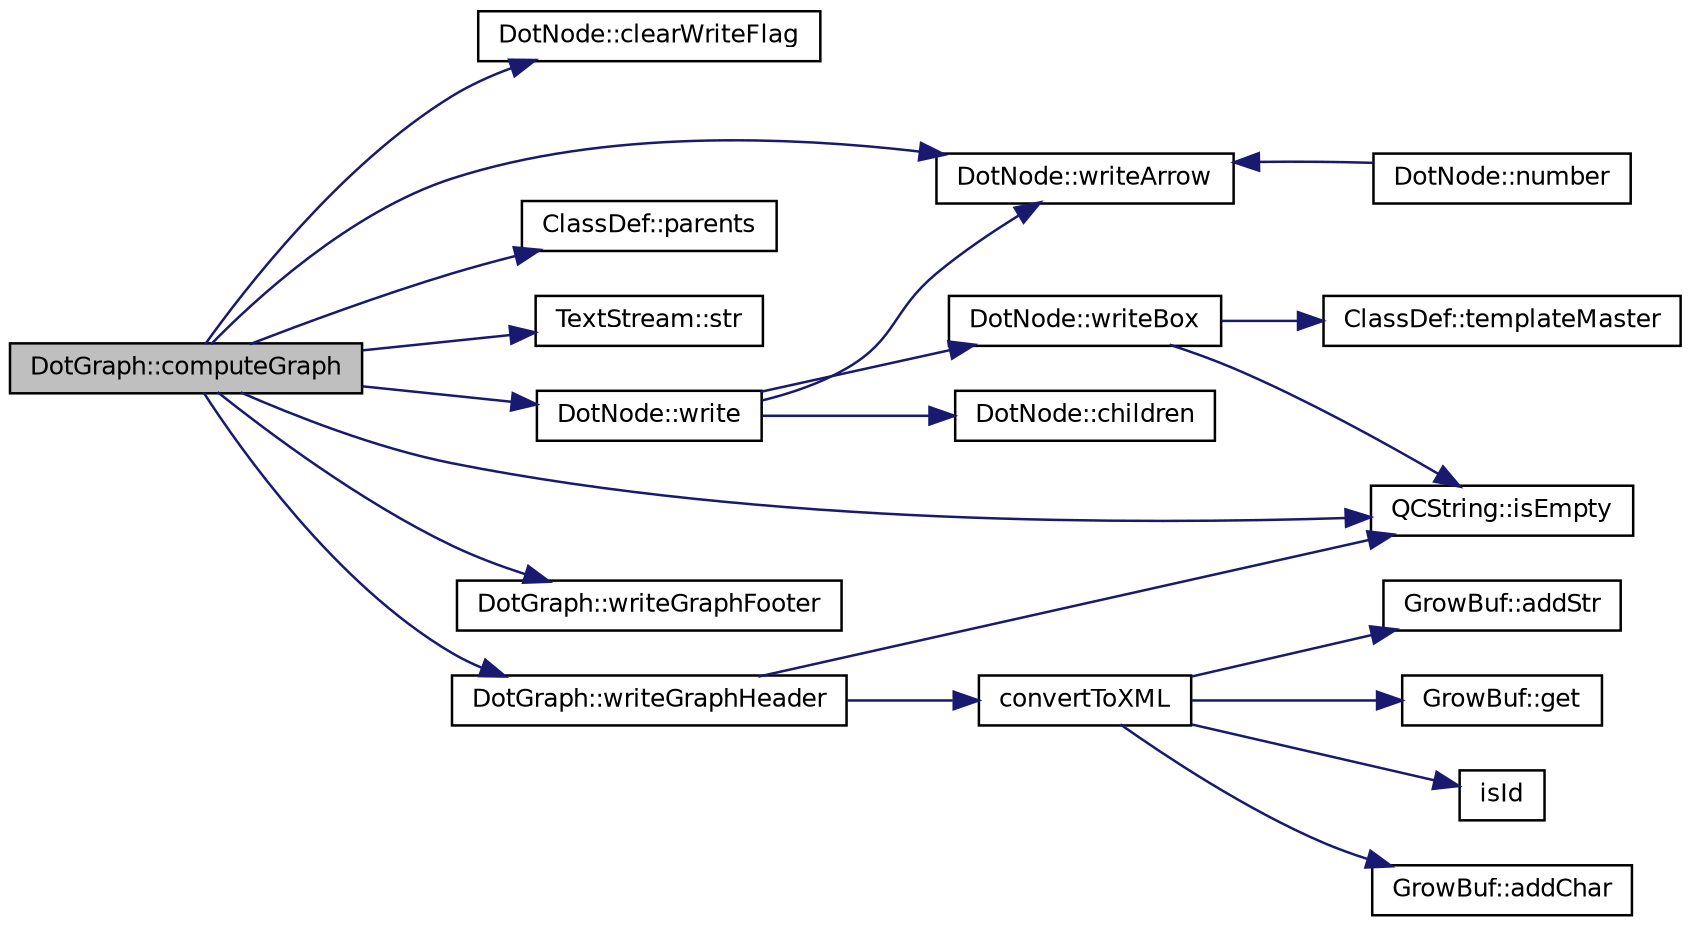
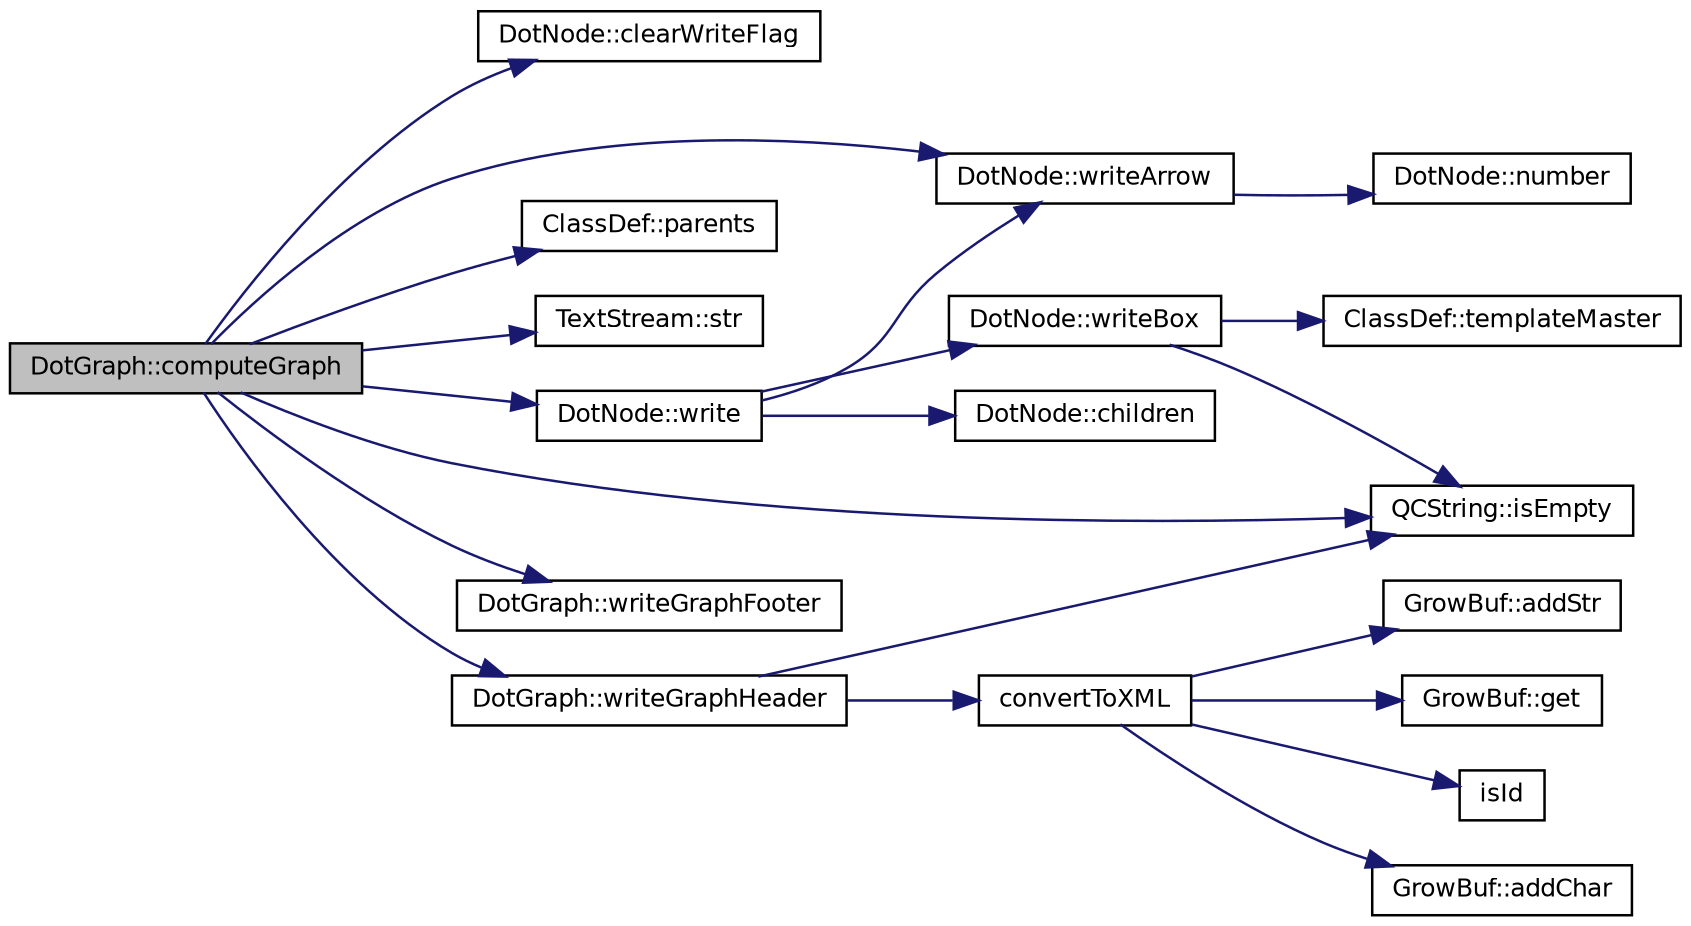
edge "DotNode::number" -> "DotNode::writeArrow": reversed
